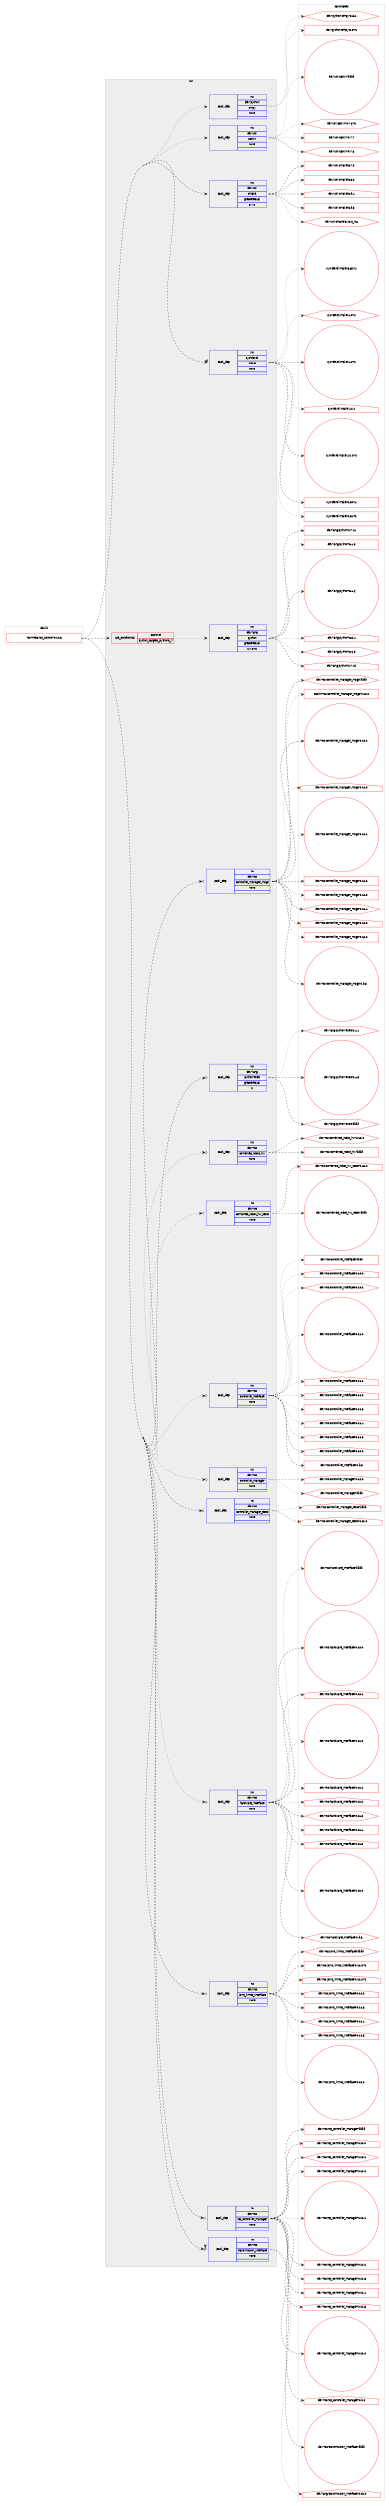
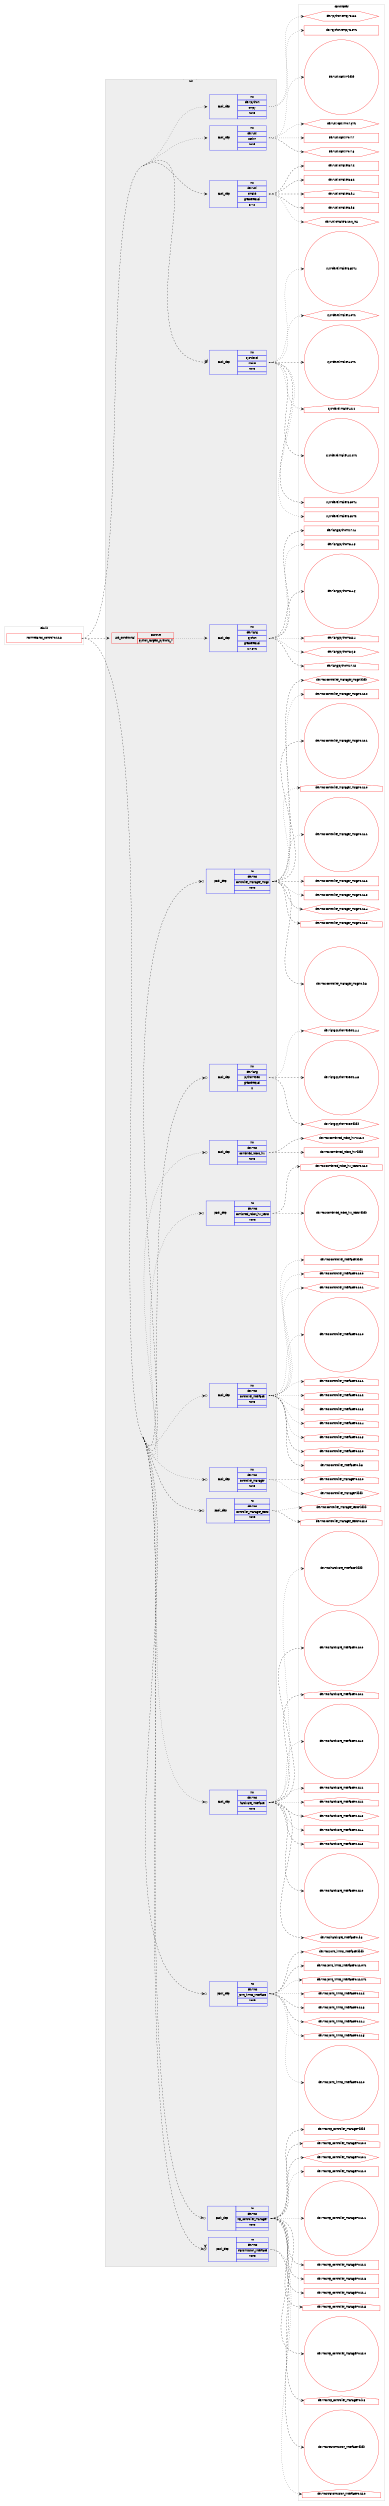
node "catkin-ros/controller_manager_msgs-0.10.0": label "catkin-ros/controller_manager_msgs-0.10.0" -> "dev-ros/controller_manager_msgs-0.10.0"
node "dev-ros/controller_manager_msgs-0.12.0": removed
node "dev-lang/transmission_interface-0.12.0": label "dev-lang/transmission_interface-0.12.0" -> "dev-ros/transmission_interface-0.12.0"
